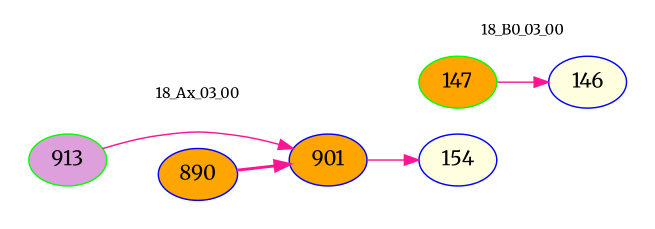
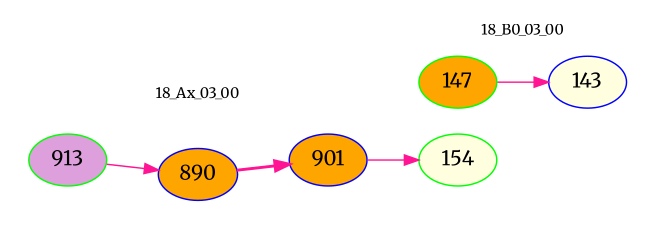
node "146": label "146" -> "143"
edge "913" -> "901": now "913" -> "890"
node "154": color blue -> green
